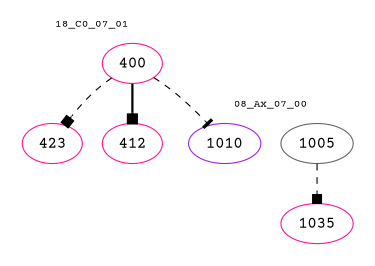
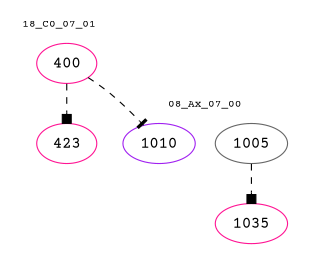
node "412": removed
